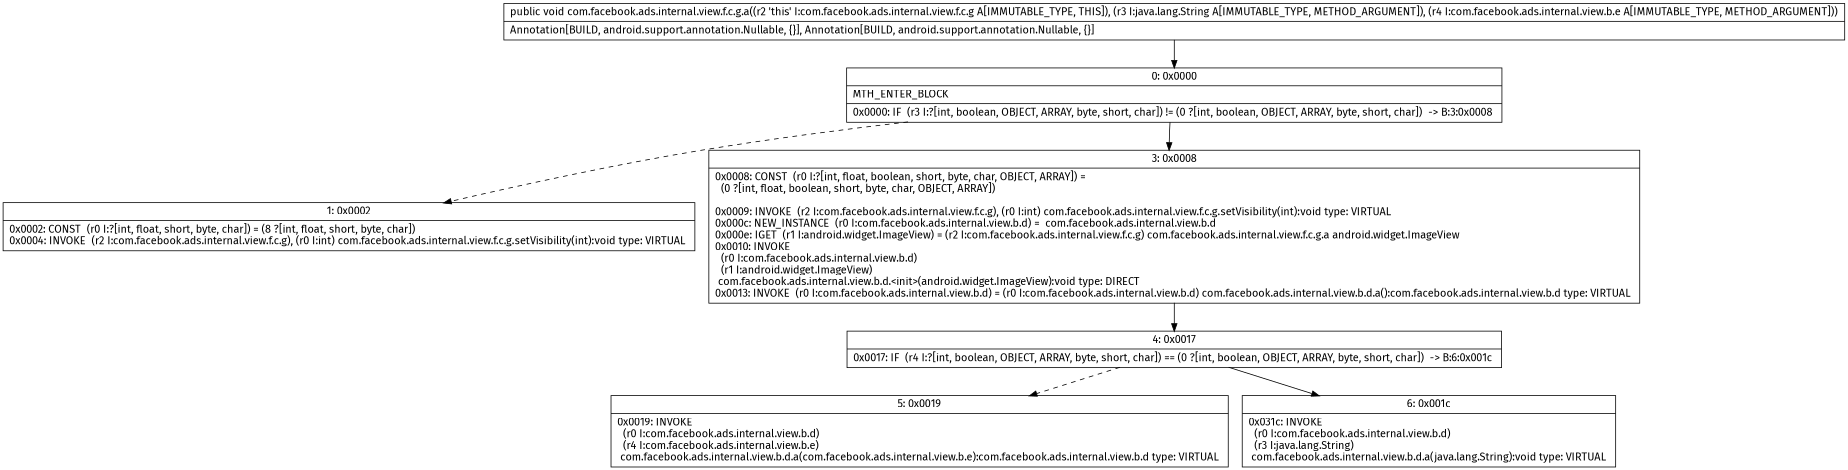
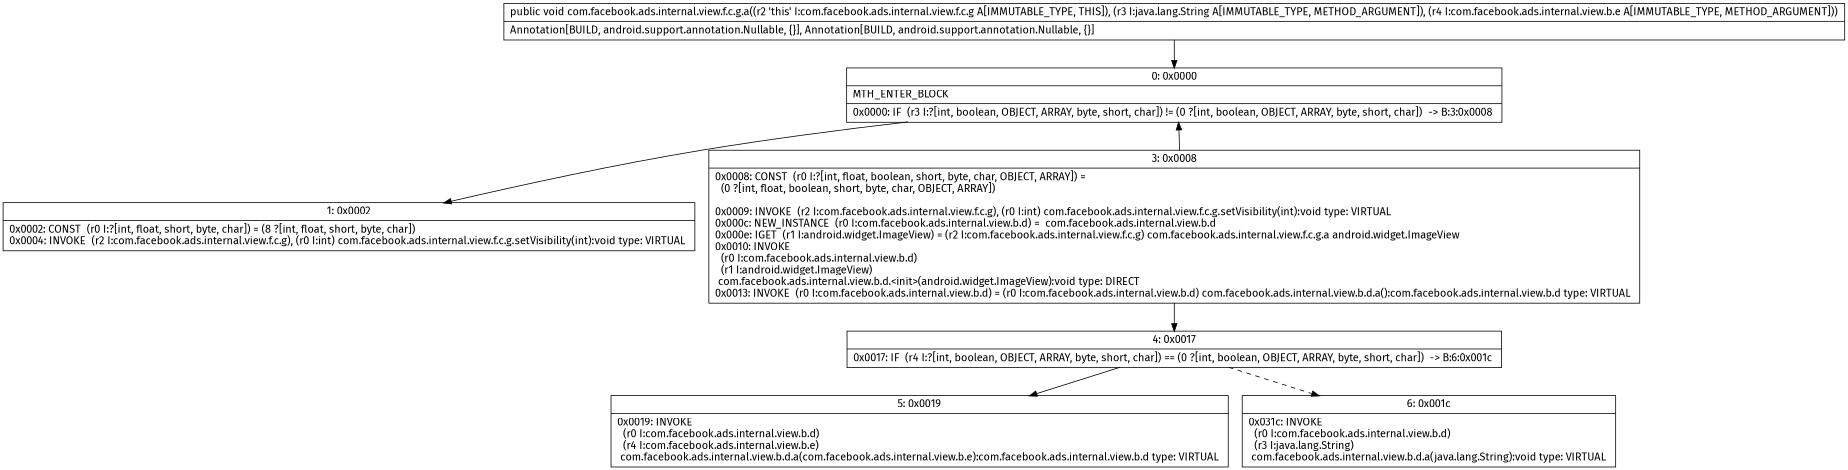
edge "0: 0x0000" -> "3: 0x0008": reversed
edge "0: 0x0000" -> "1: 0x0002": style dashed -> solid
edge "4: 0x0017" -> "5: 0x0019": style dashed -> solid
edge "4: 0x0017" -> "6: 0x001c": style solid -> dashed
